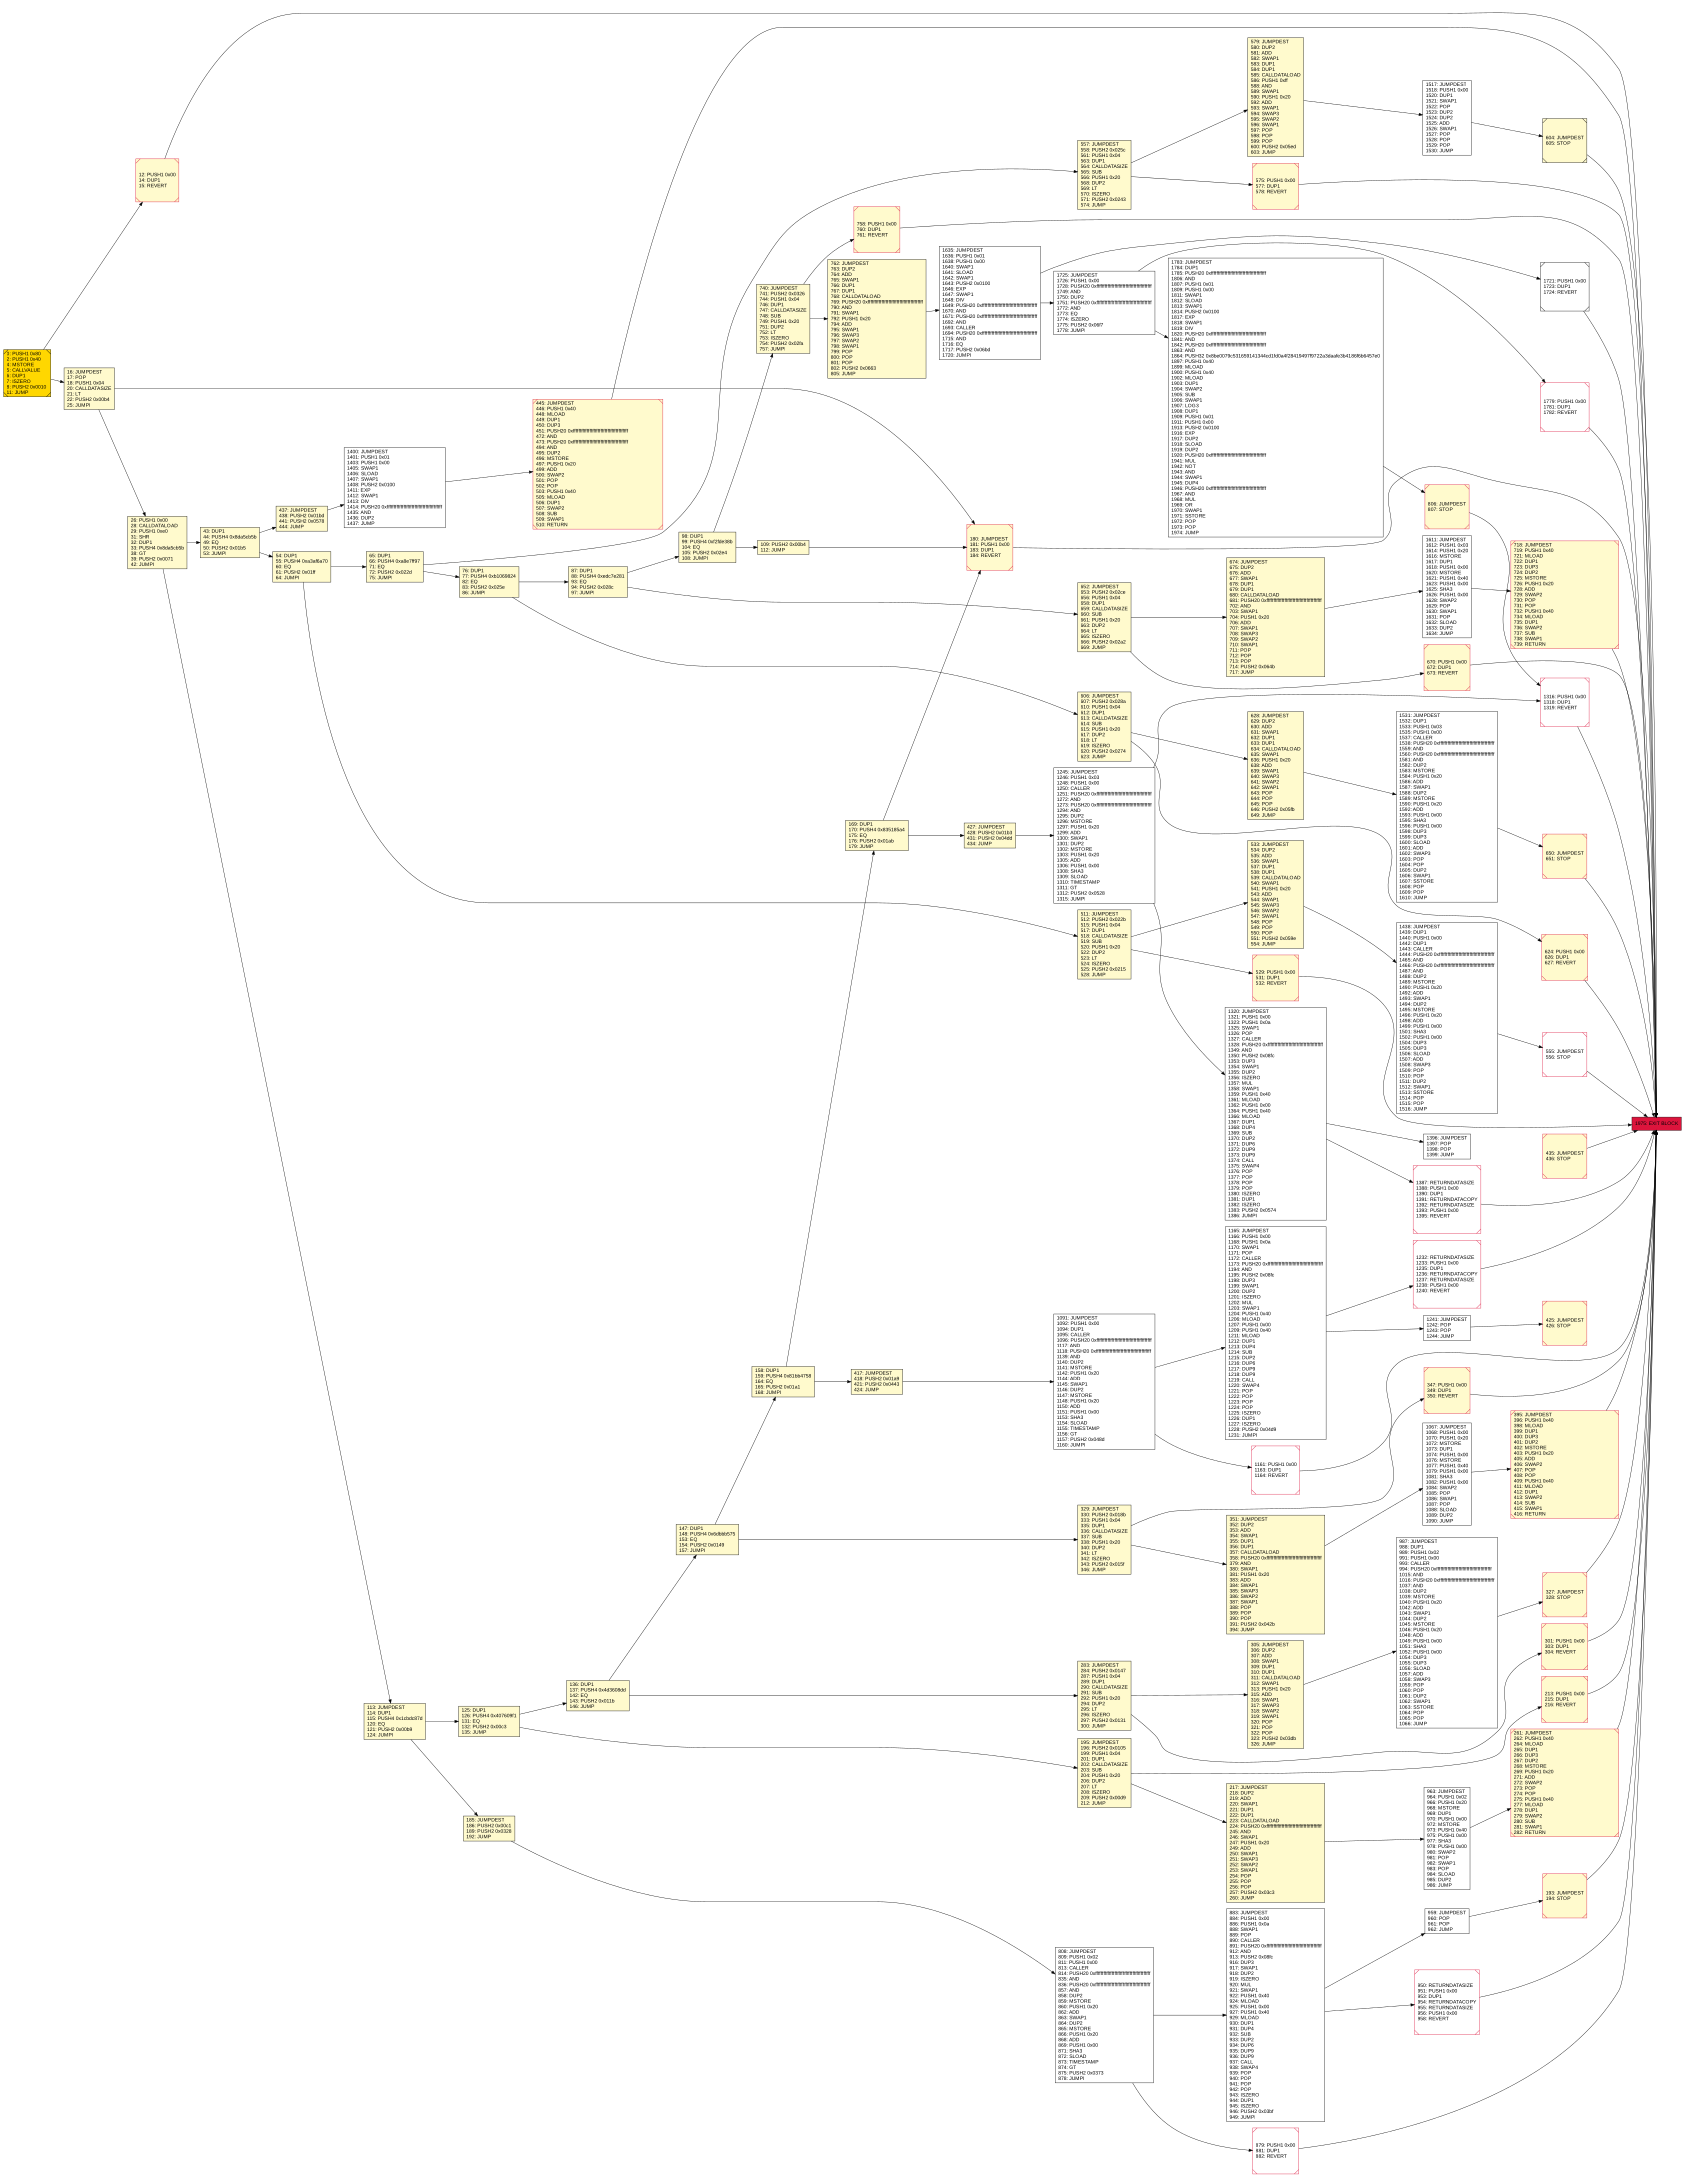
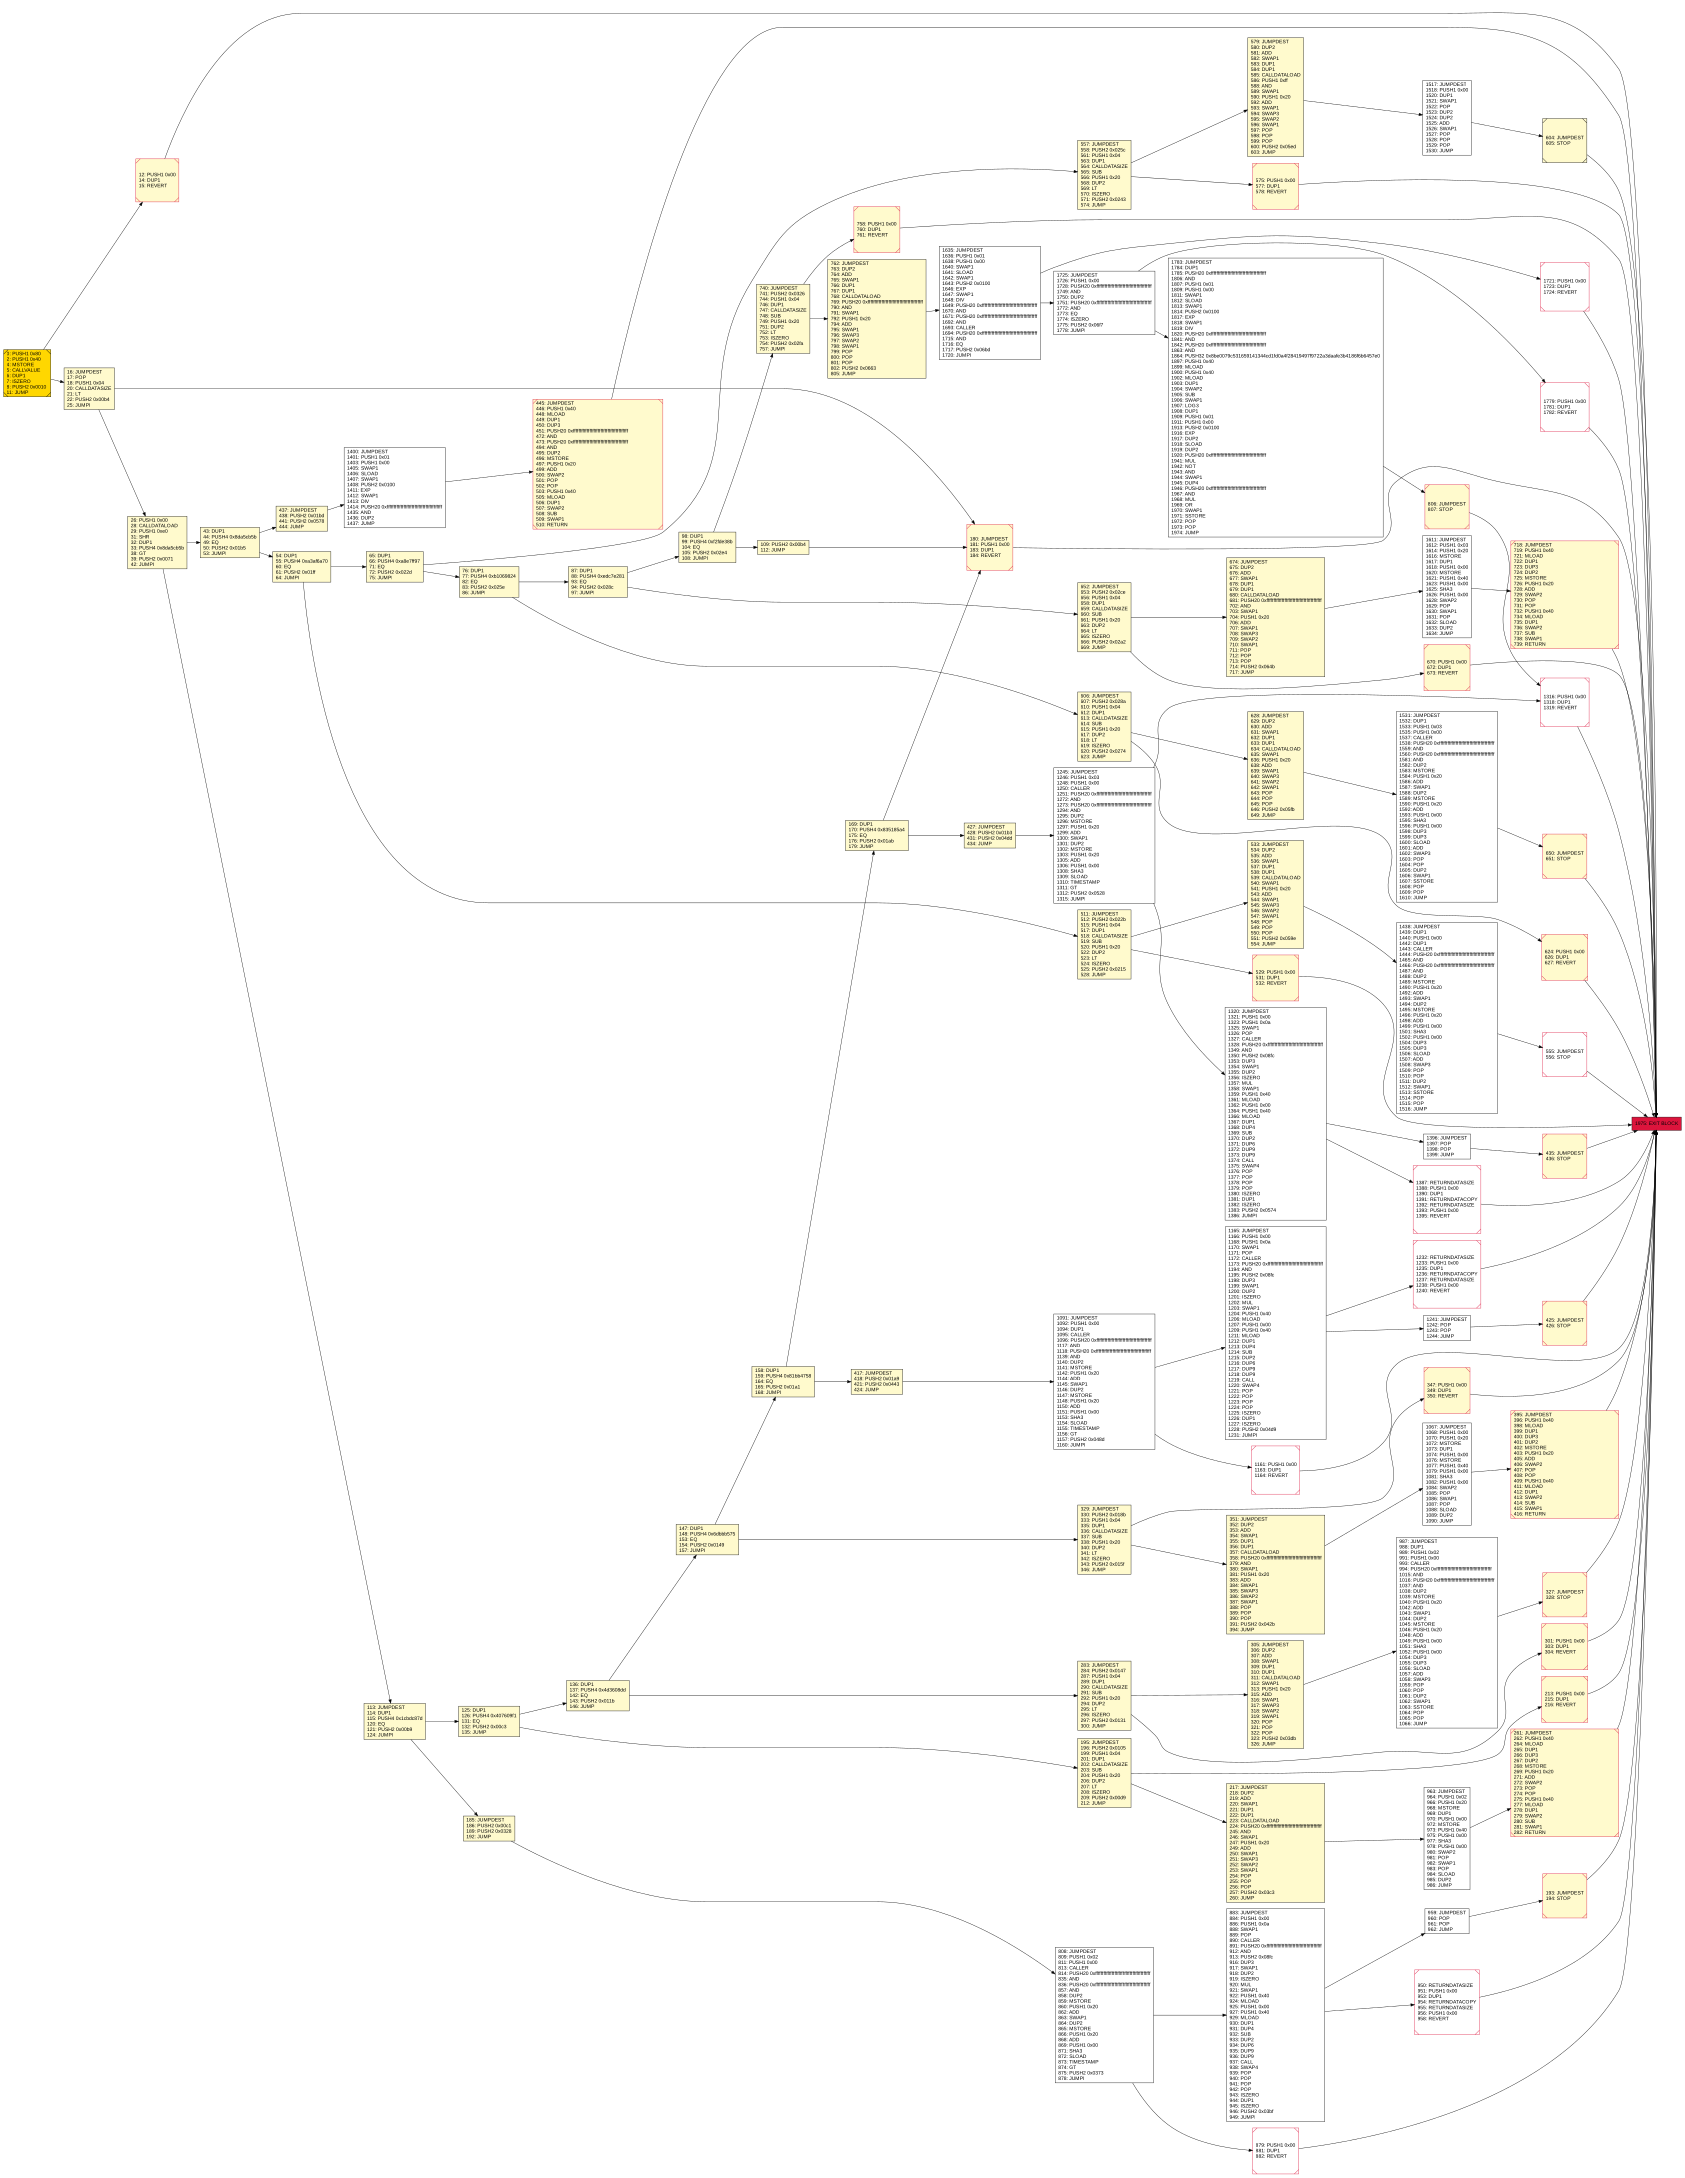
node "1721: PUSH1 0x00 1723: DUP1 1724: REVERT": color black -> crimson
edge "1396: JUMPDEST 1397: POP 1398: POP 1399: JUMP" -> "435: JUMPDEST 436: STOP": added
edge "425: JUMPDEST 426: STOP" -> "1975: EXIT BLOCK": added
